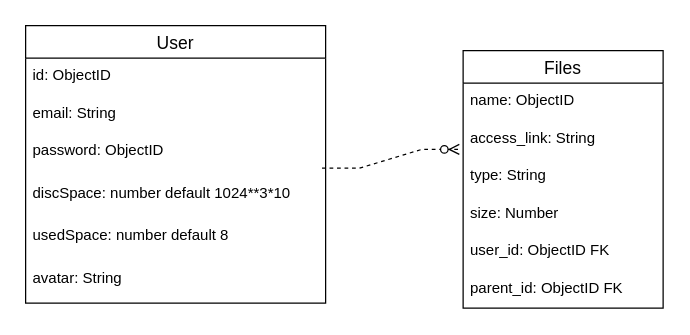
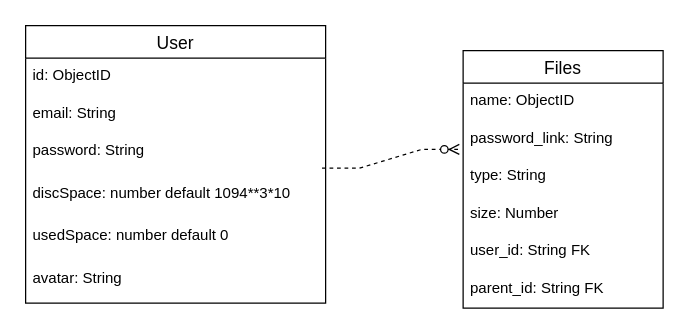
node "access_link: String": label "access_link: String" -> "password_link: String"
node "password: ObjectID": label "password: ObjectID" -> "password: String"
node "discSpace: number default 1024**3*10": label "discSpace: number default 1024**3*10" -> "discSpace: number default 1094**3*10"
node "usedSpace: number default 8": label "usedSpace: number default 8" -> "usedSpace: number default 0"
node "user_id: ObjectID FK": label "user_id: ObjectID FK" -> "user_id: String FK"
node "parent_id: ObjectID FK": label "parent_id: ObjectID FK" -> "parent_id: String FK"
